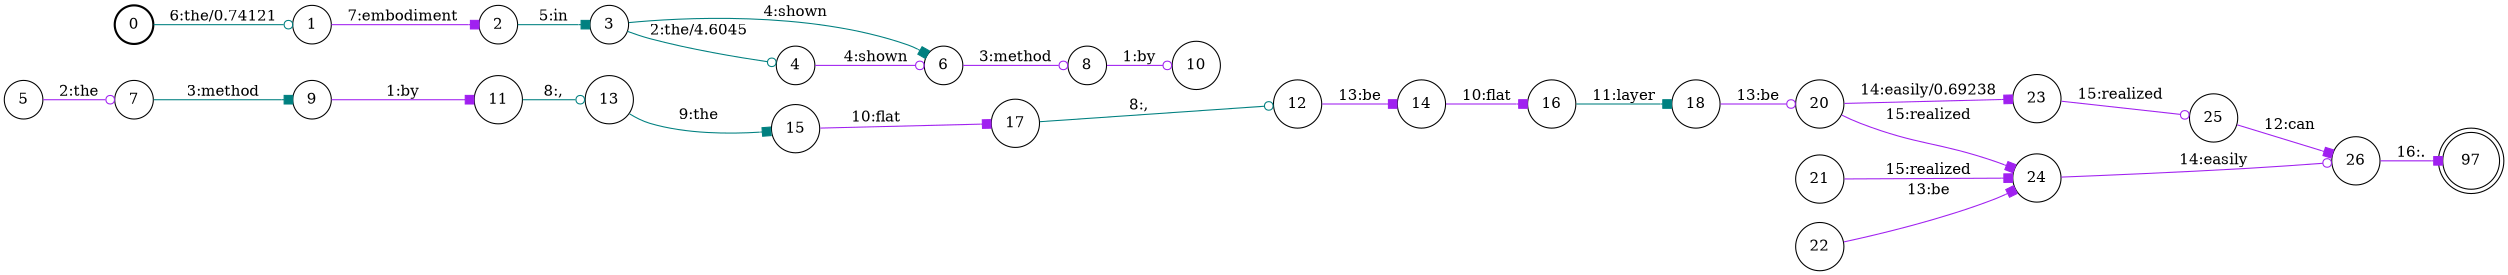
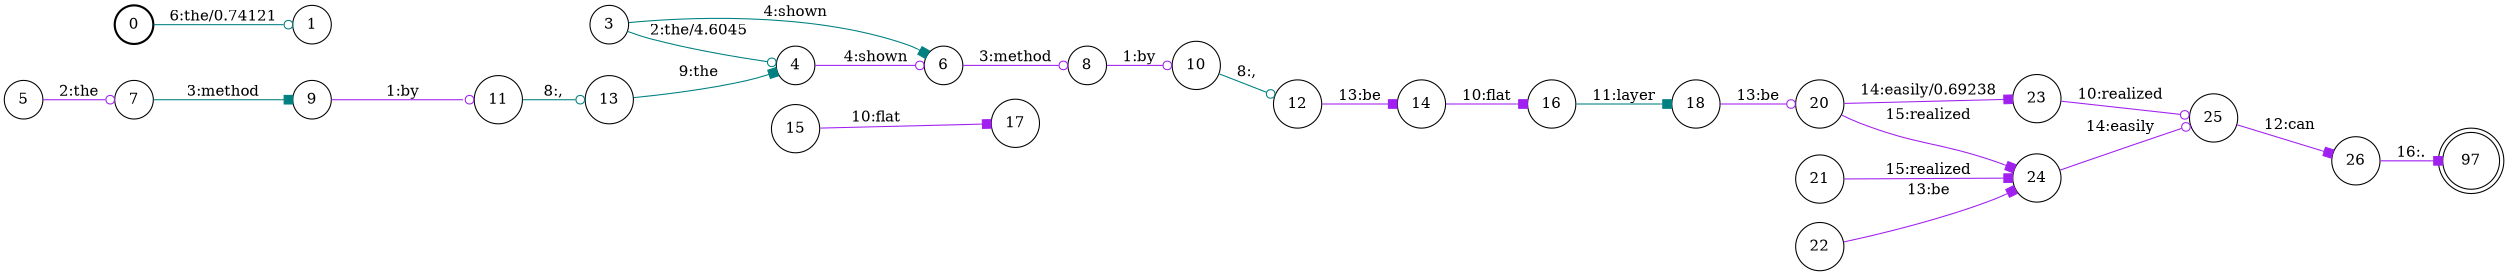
node "2": removed
edge "23" -> "25": label "15:realized" -> "10:realized"
edge "9" -> "11": arrowhead box -> odot
edge "17" -> "12": now "10" -> "12"
edge "13" -> "15": now "13" -> "4"
edge "24" -> "26": now "24" -> "25"
